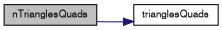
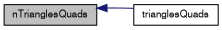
edge "nTrianglesQuads" -> "trianglesQuads": reversed
